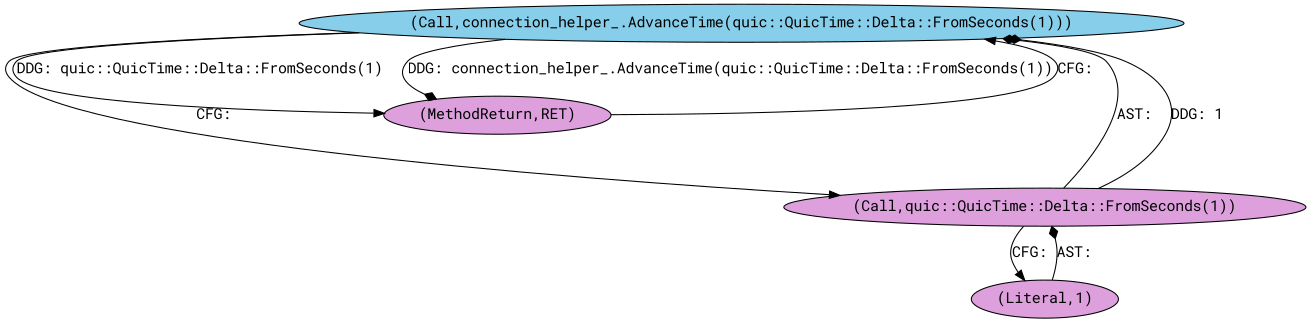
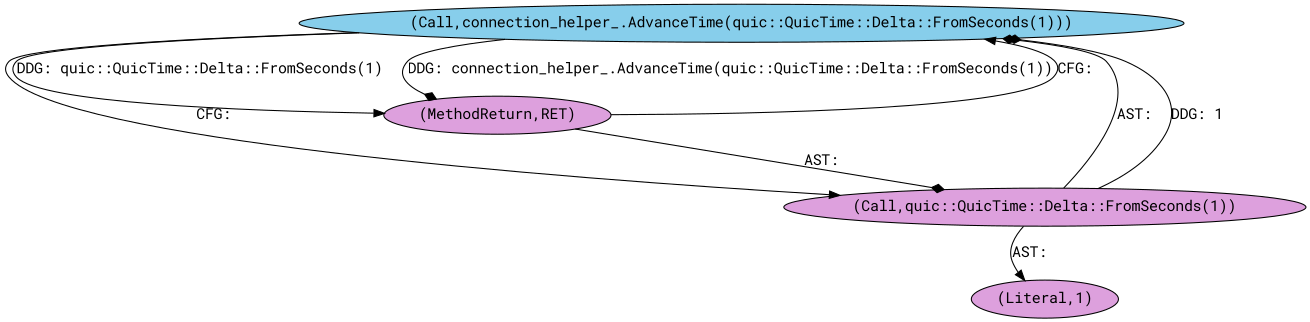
edge "(Call,quic::QuicTime::Delta::FromSeconds(1))" -> "(Literal,1)": label "CFG: " -> "AST: "
edge "(Literal,1)" -> "(Call,quic::QuicTime::Delta::FromSeconds(1))": now "(MethodReturn,RET)" -> "(Call,quic::QuicTime::Delta::FromSeconds(1))"
